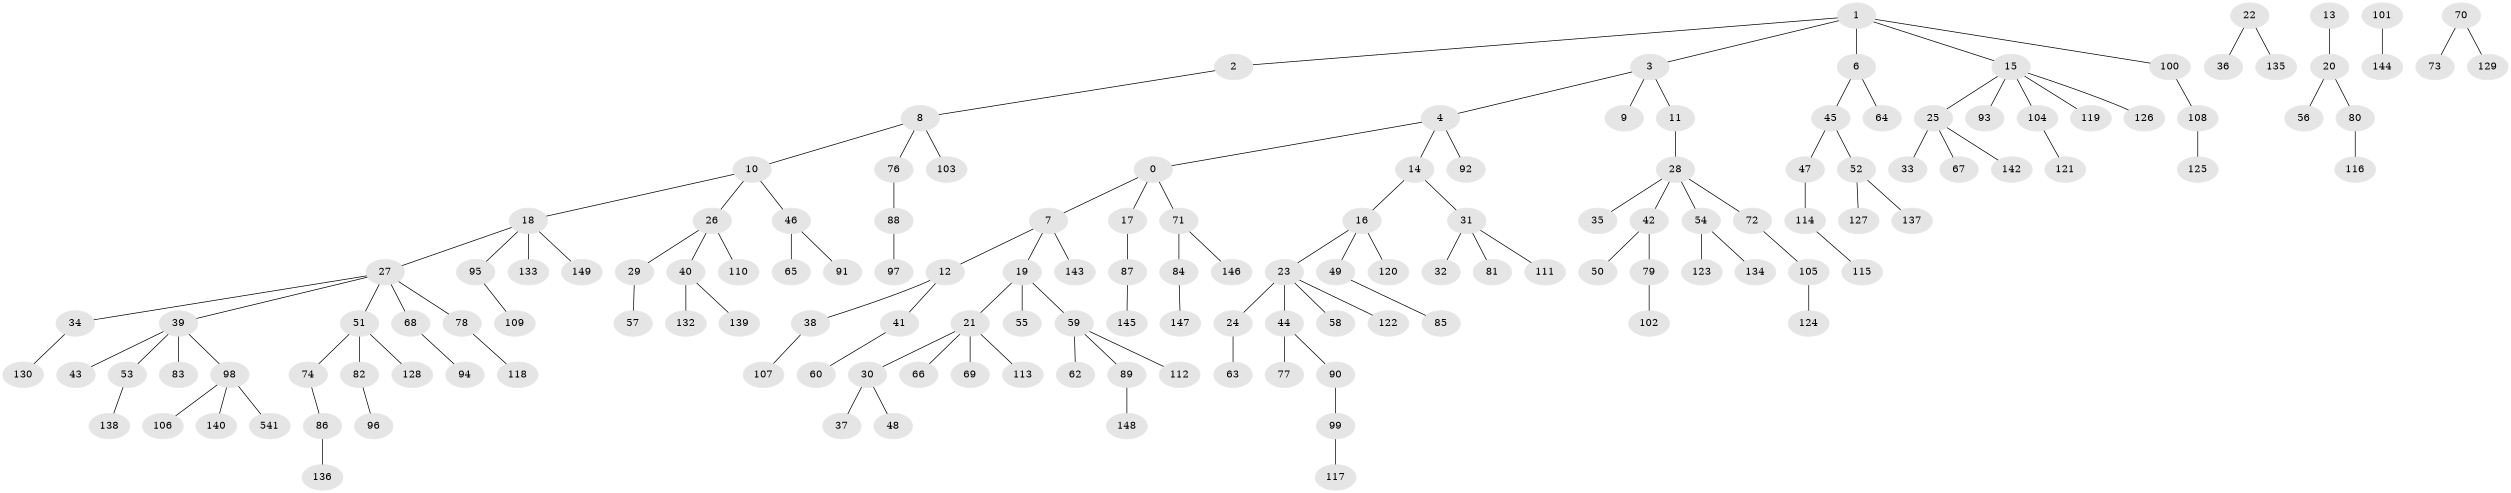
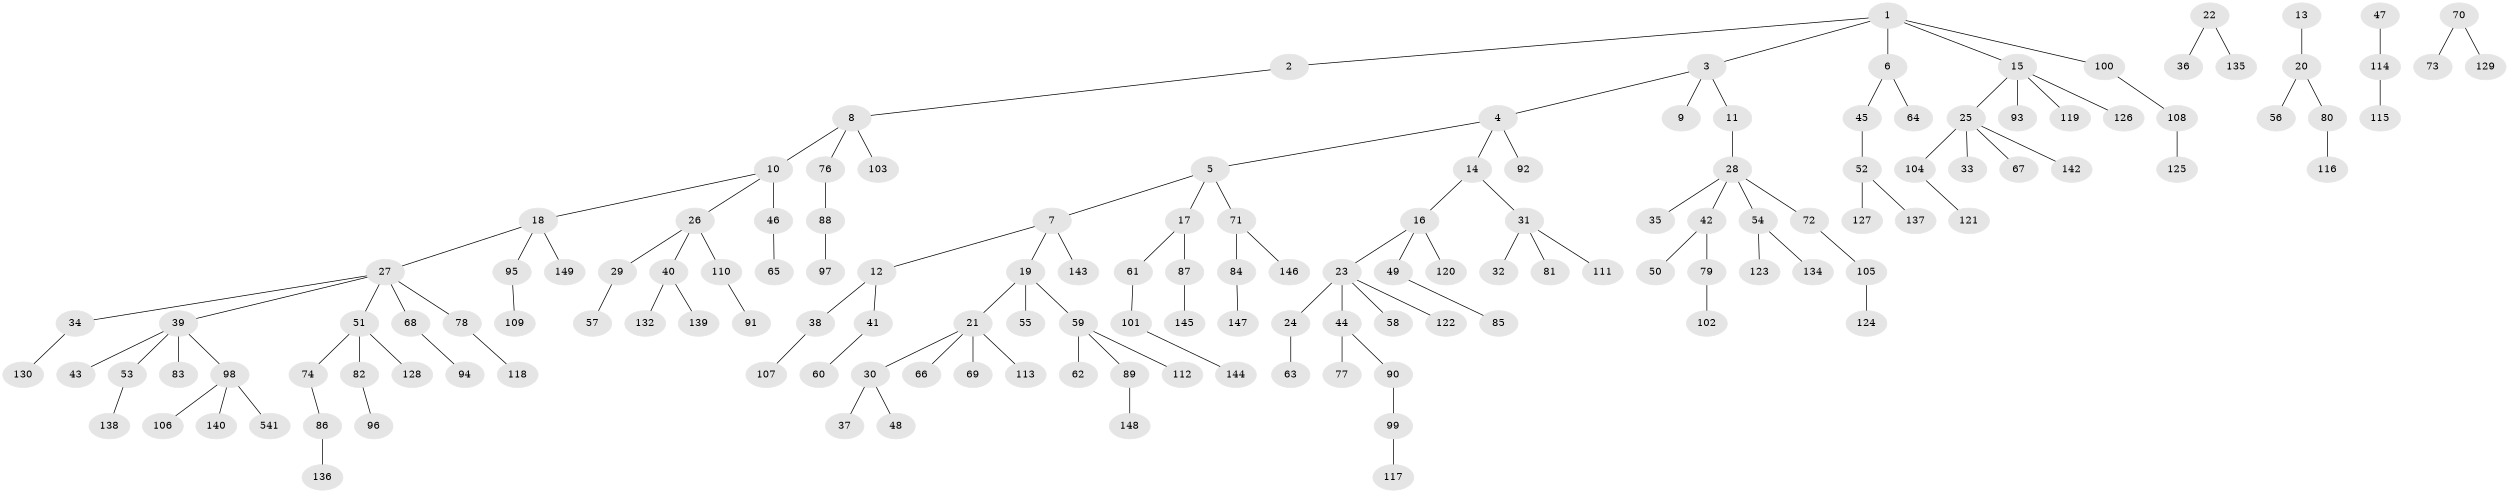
edge "15" -- "104": now "25" -- "104"
edge "45" -- "47": removed
node "0": label "0" -> "5"
edge "46" -- "91": now "110" -- "91"
node "133": removed
node "61": added
